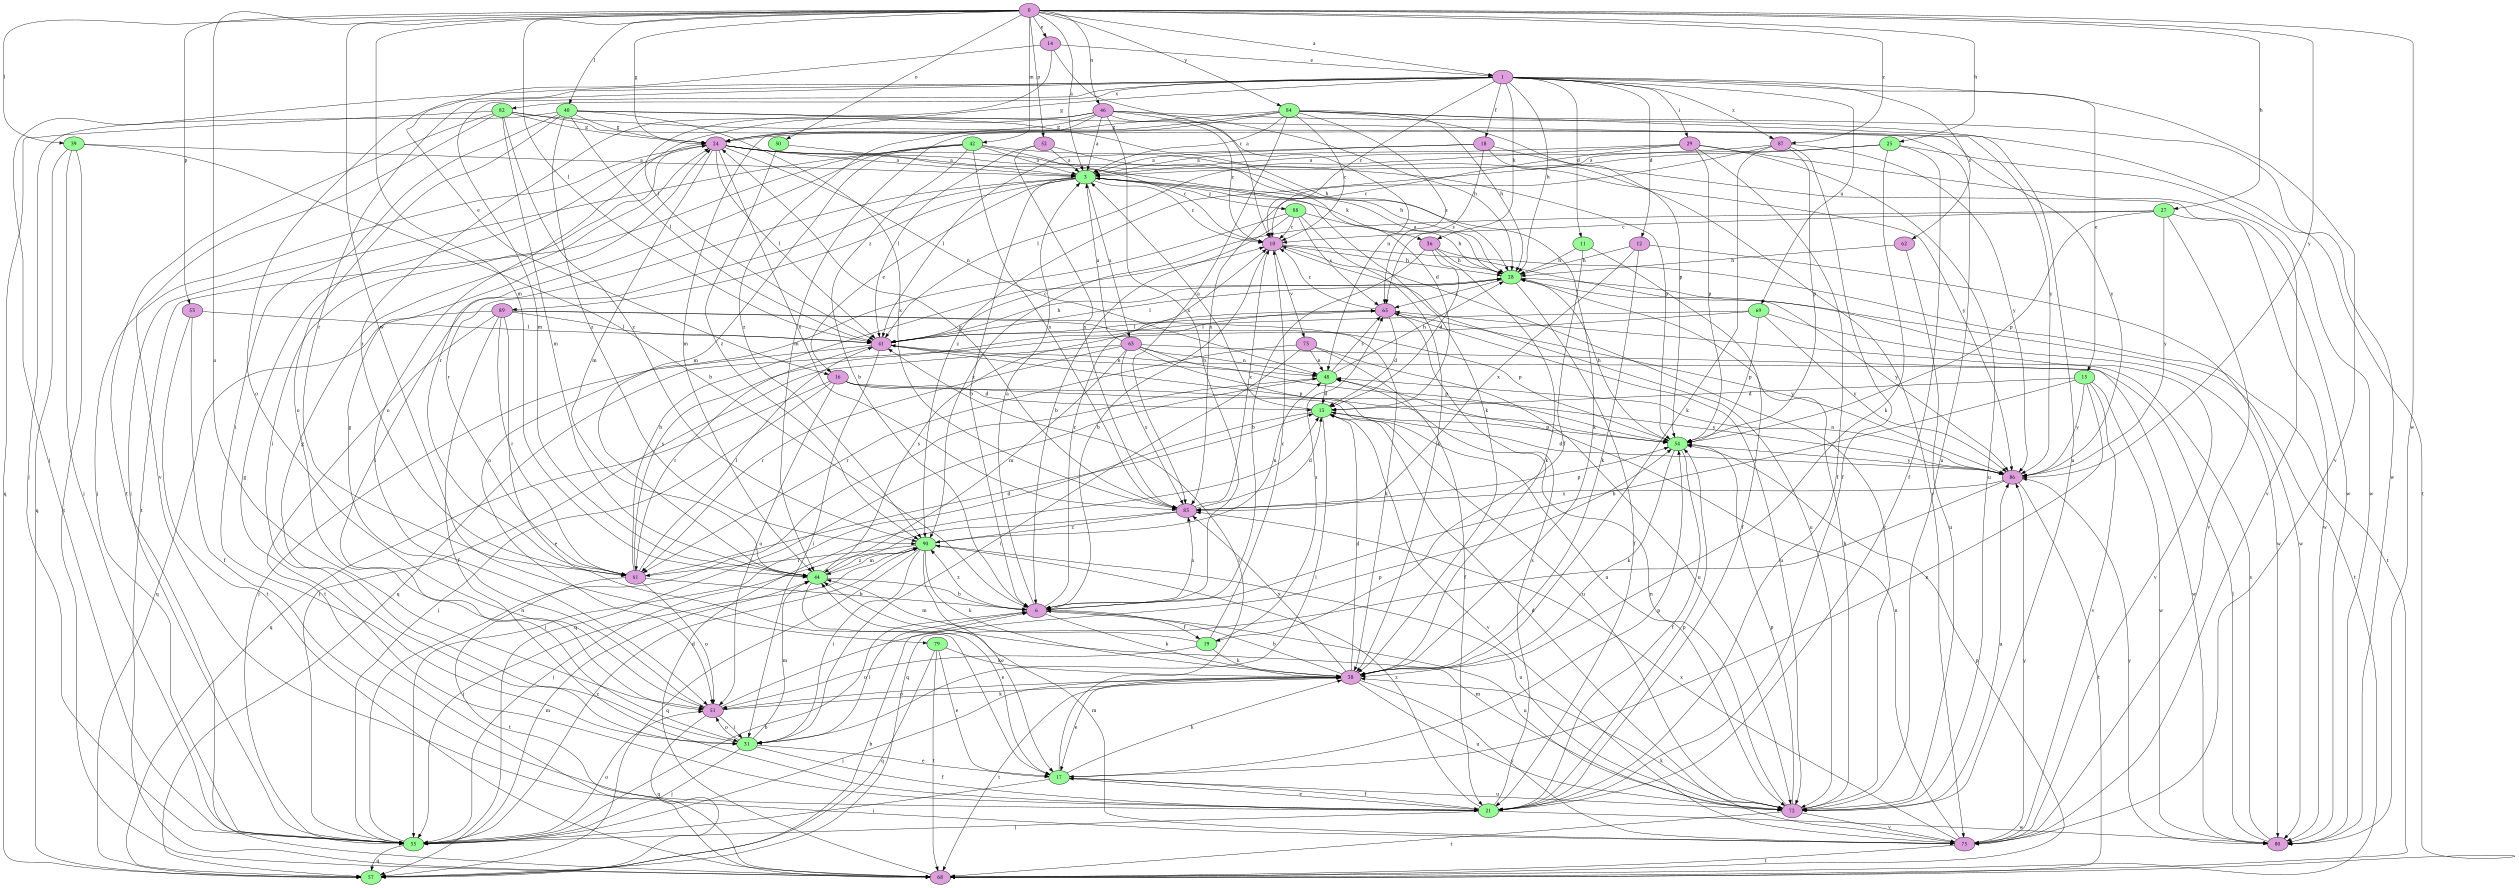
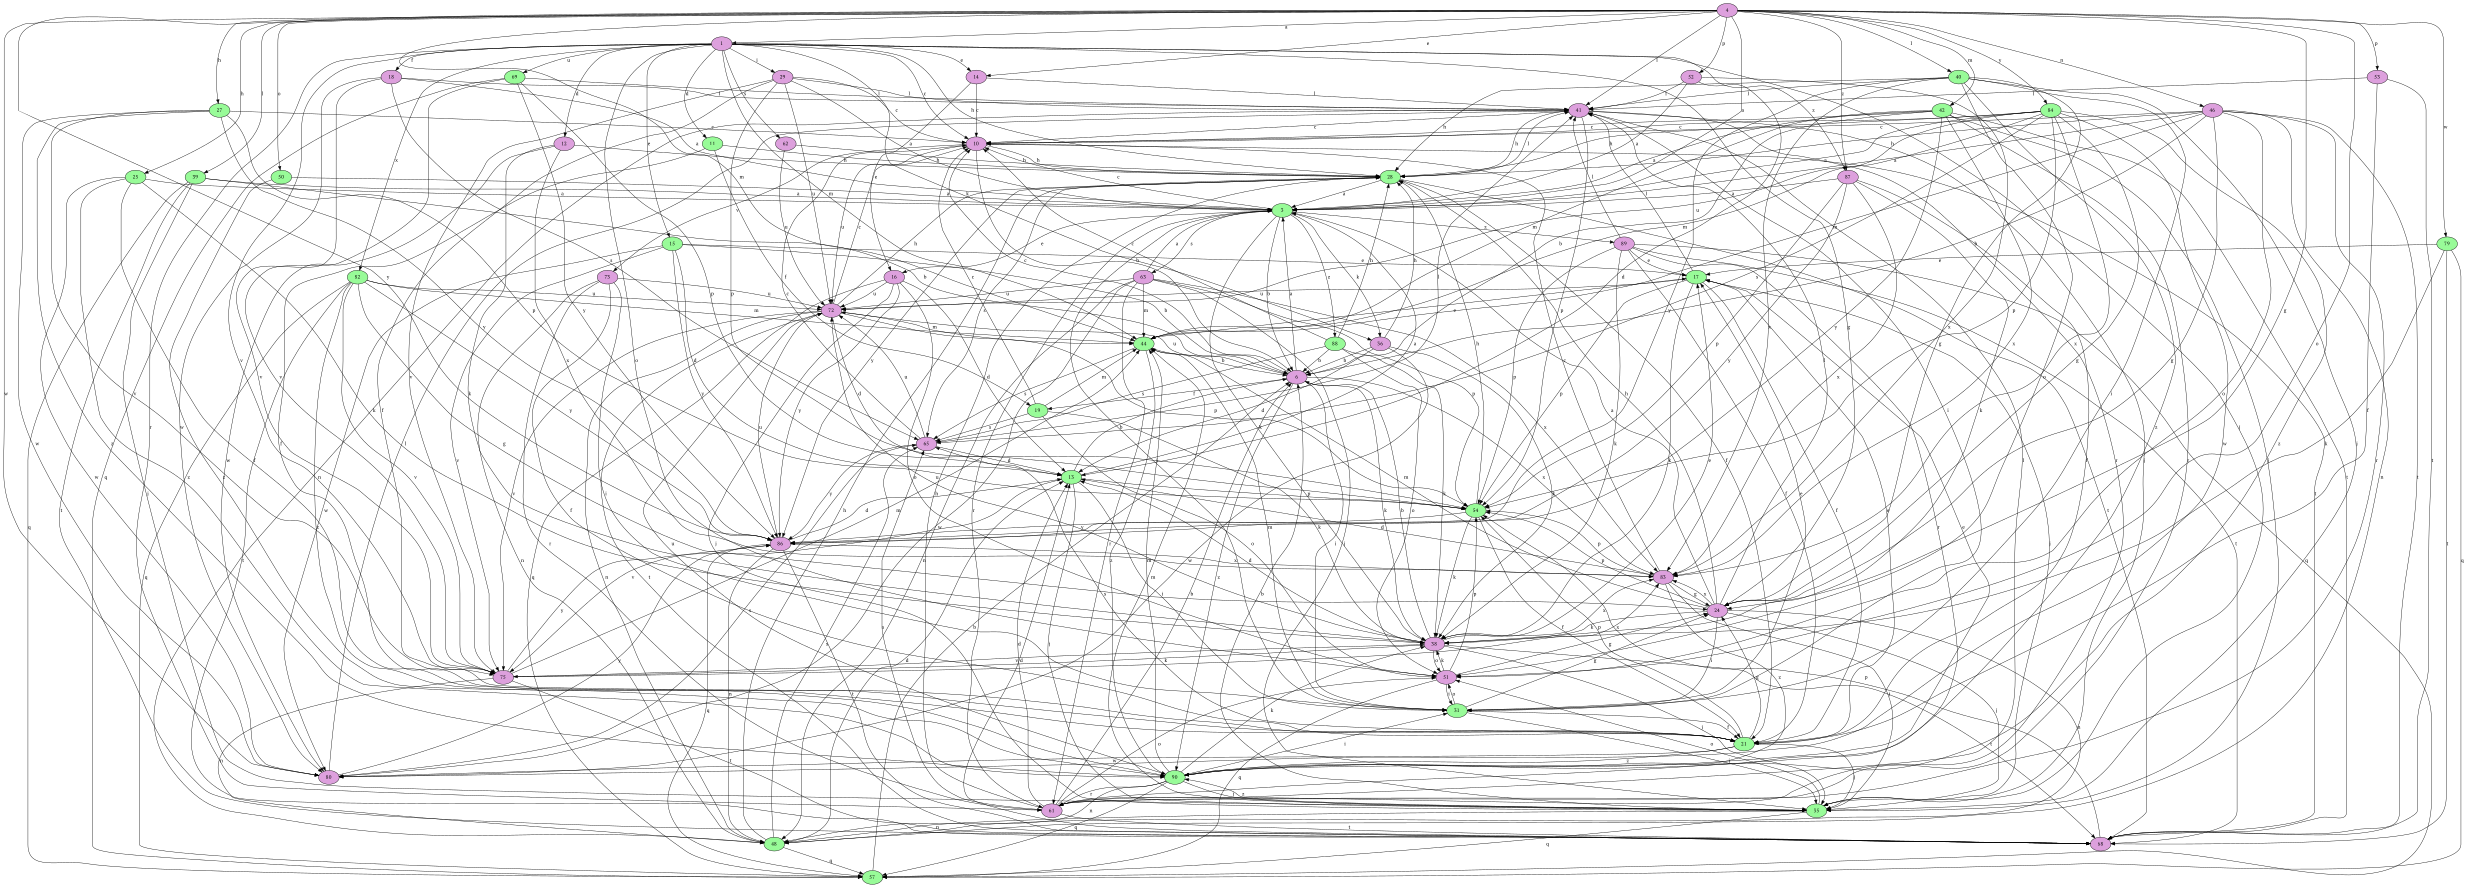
node "0": label "0" -> "4"
edge "14" -> "1": reversed
edge "13" -> "6": added, label "b"
edge "72" -> "86": reversed
